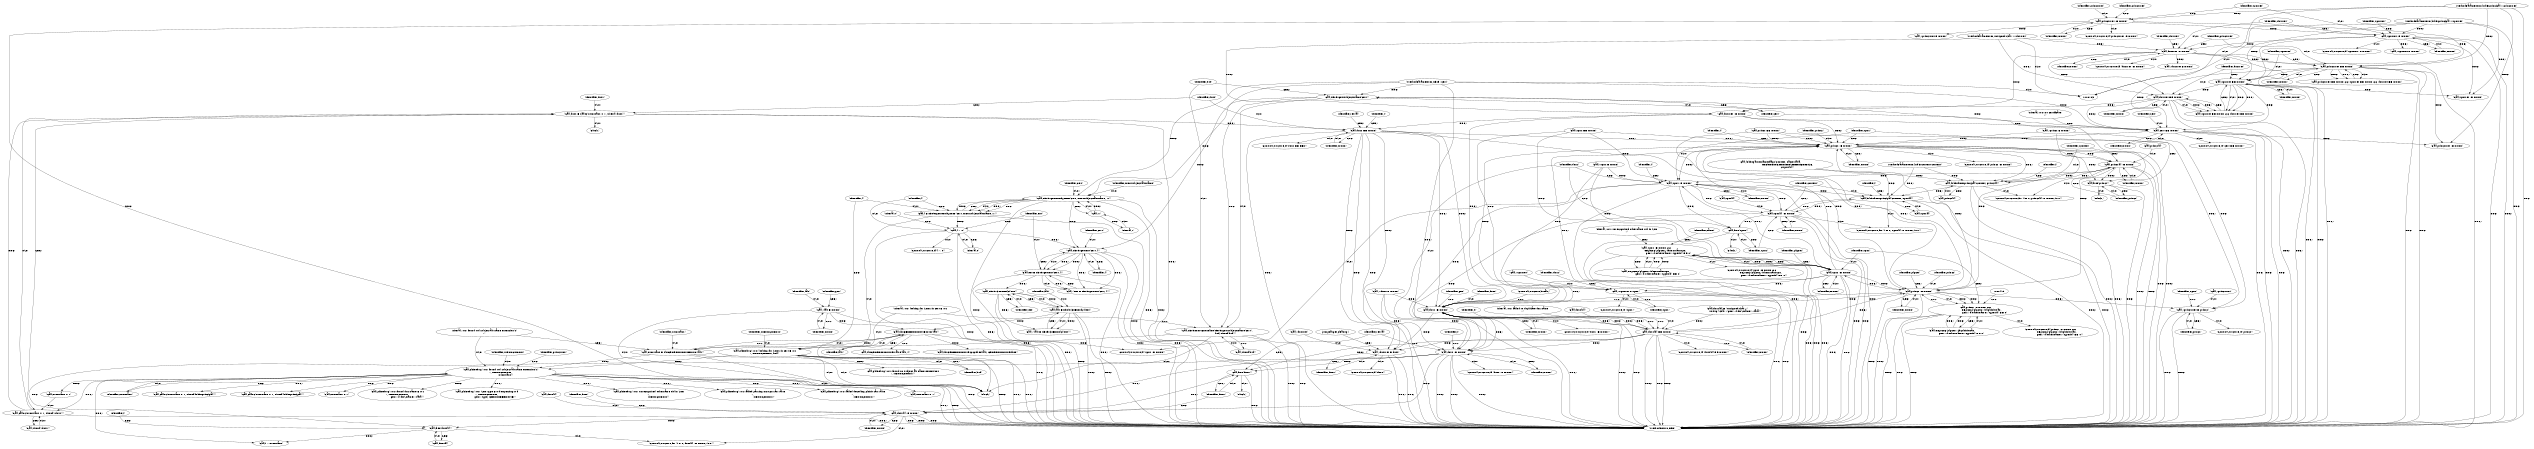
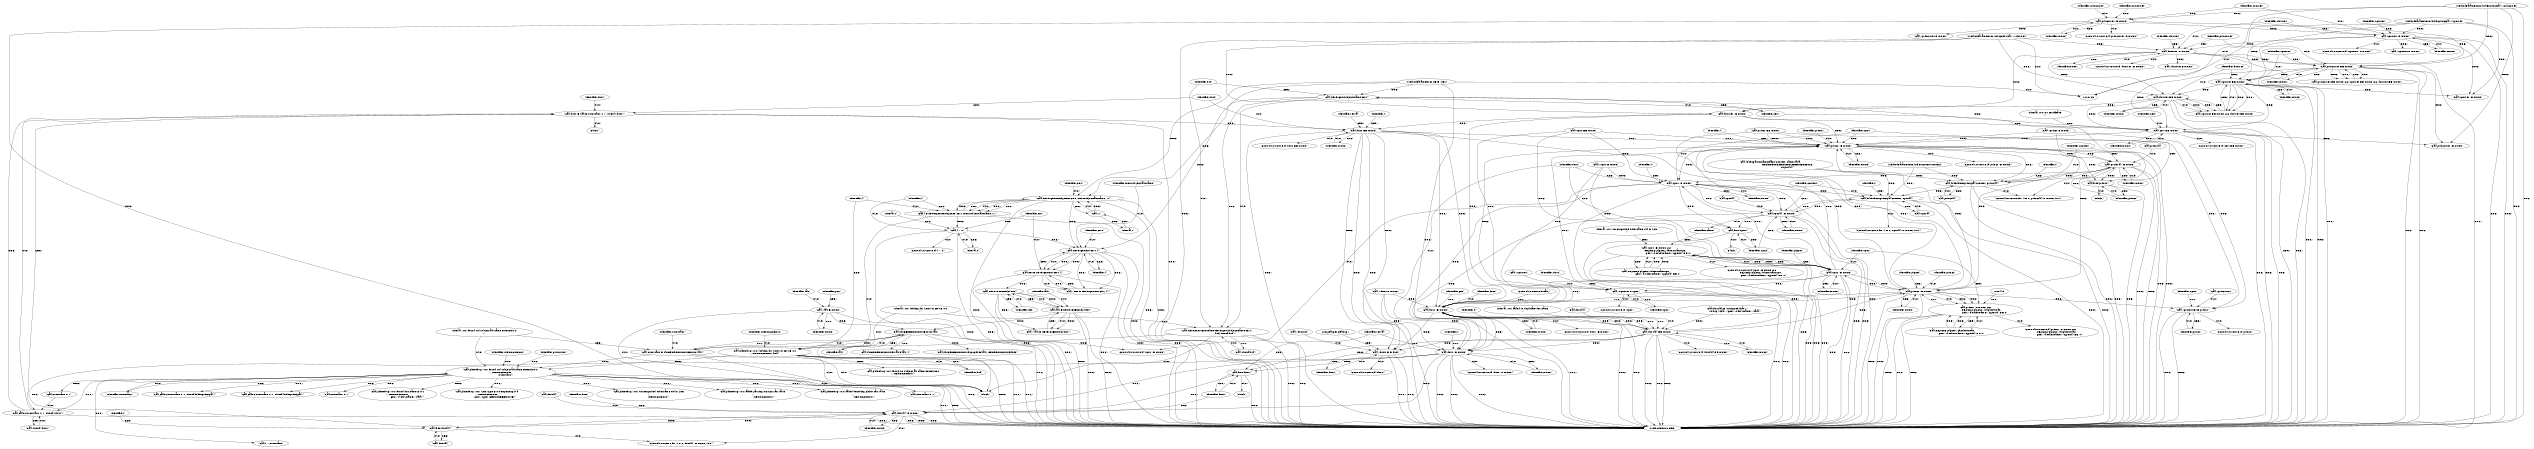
edge "(MethodParameterIn,unsigned char ***dns_ret)" -> "(MethodReturn,RET)": added, label "DDG:"
edge "(MethodParameterIn,X509 *cert)" -> "(Call,cert == NULL)": removed, label "DDG:"
node "(ControlStructure,if (dnss == RET))": label "(ControlStructure,if (dnss == RET))" -> "(ControlStructure,if (dnss == NULL))"
edge "(Identifier,NID_subject_alt_name)" -> "(Call,X509_get_ext_by_NID(cert, NID_subject_alt_name, -1))": now "(Identifier,NID_subject_alt_name)" -> "(Call,X509_get_ext(cert, l))"
edge "(Call,upns[i] != NULL)" -> "(ControlStructure,for (i = 0; upns[i] != NULL; i++))": now "(Call,upns[i] != NULL)" -> "(Identifier,name)"
edge "(Call,free(dnss[i]))" -> "(Call,i < num_sans)": now "(Call,free(dnss[i]))" -> "(Call,dnss[i] != NULL)"
